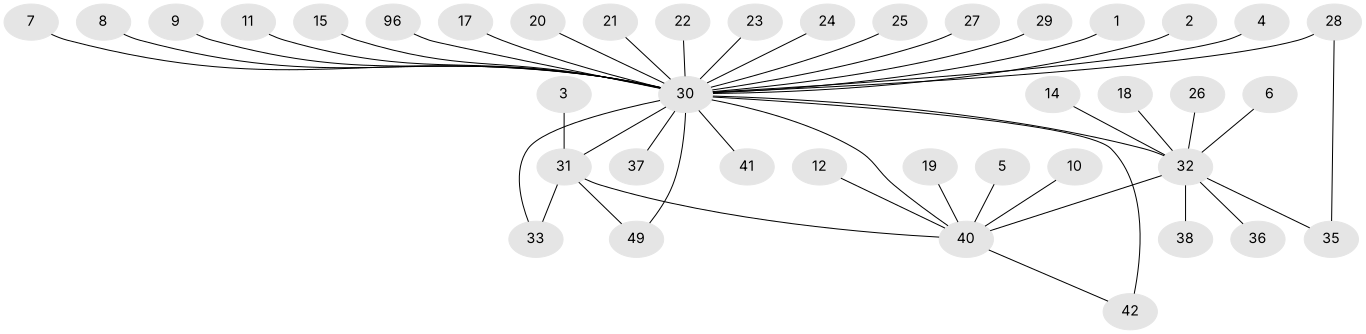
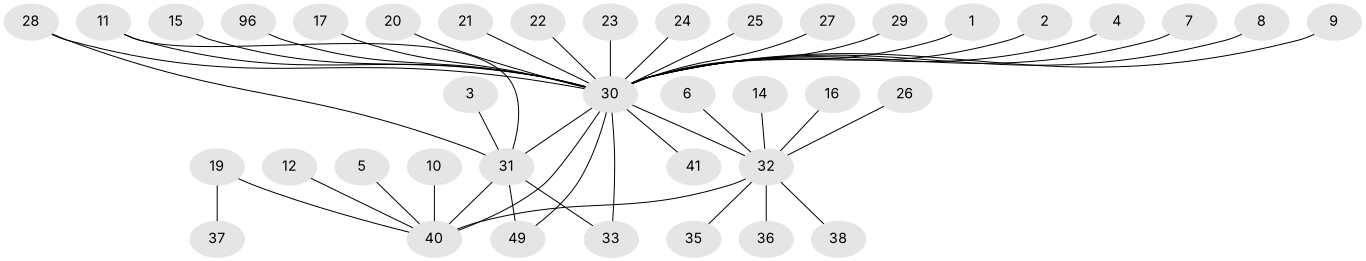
edge "11" -- "31": added
node "18": label "18" -> "16"
edge "30" -- "37": now "19" -- "37"
edge "28" -- "35": now "28" -- "31"
node "42": removed
